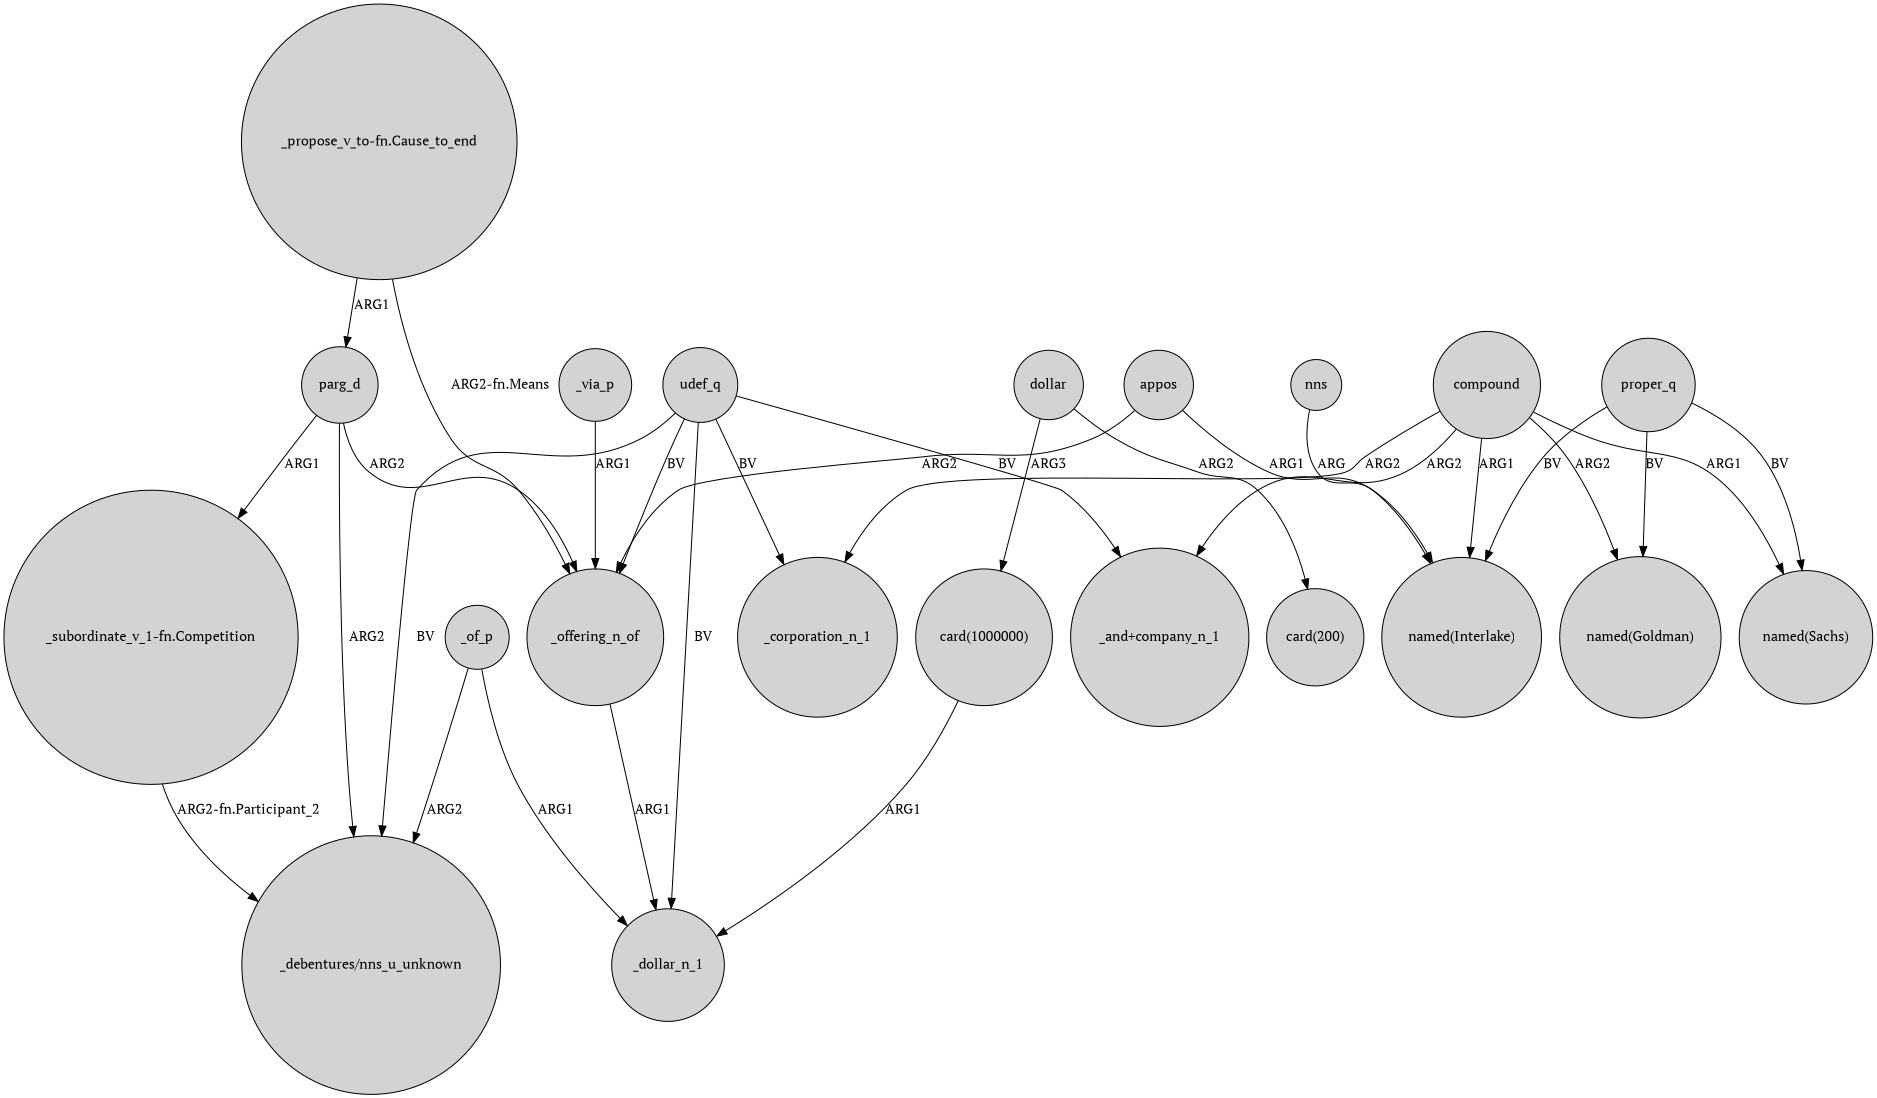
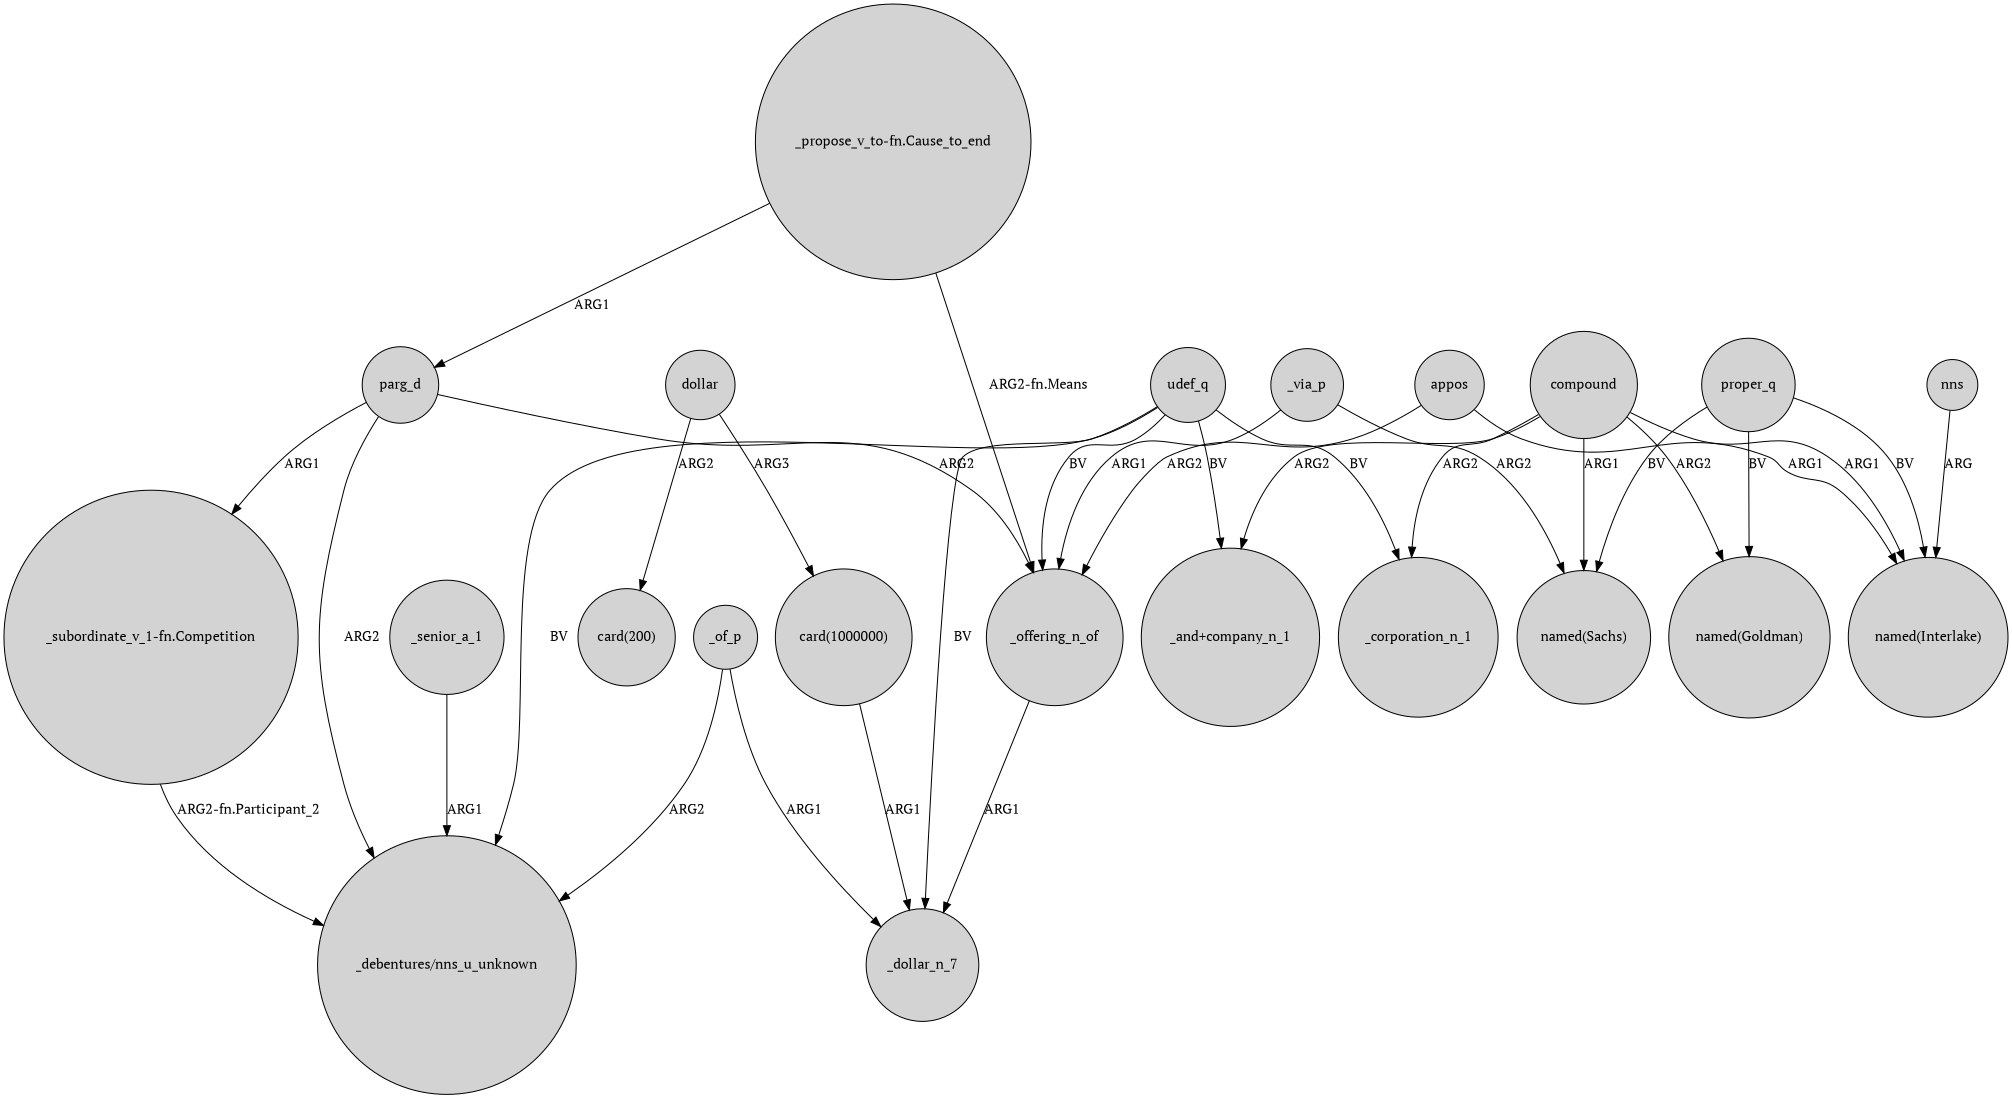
edge "_via_p" -> "named(Sachs)": added, label "ARG2"
node "_senior_a_1": added
node "_dollar_n_1": label "_dollar_n_1" -> "_dollar_n_7"
